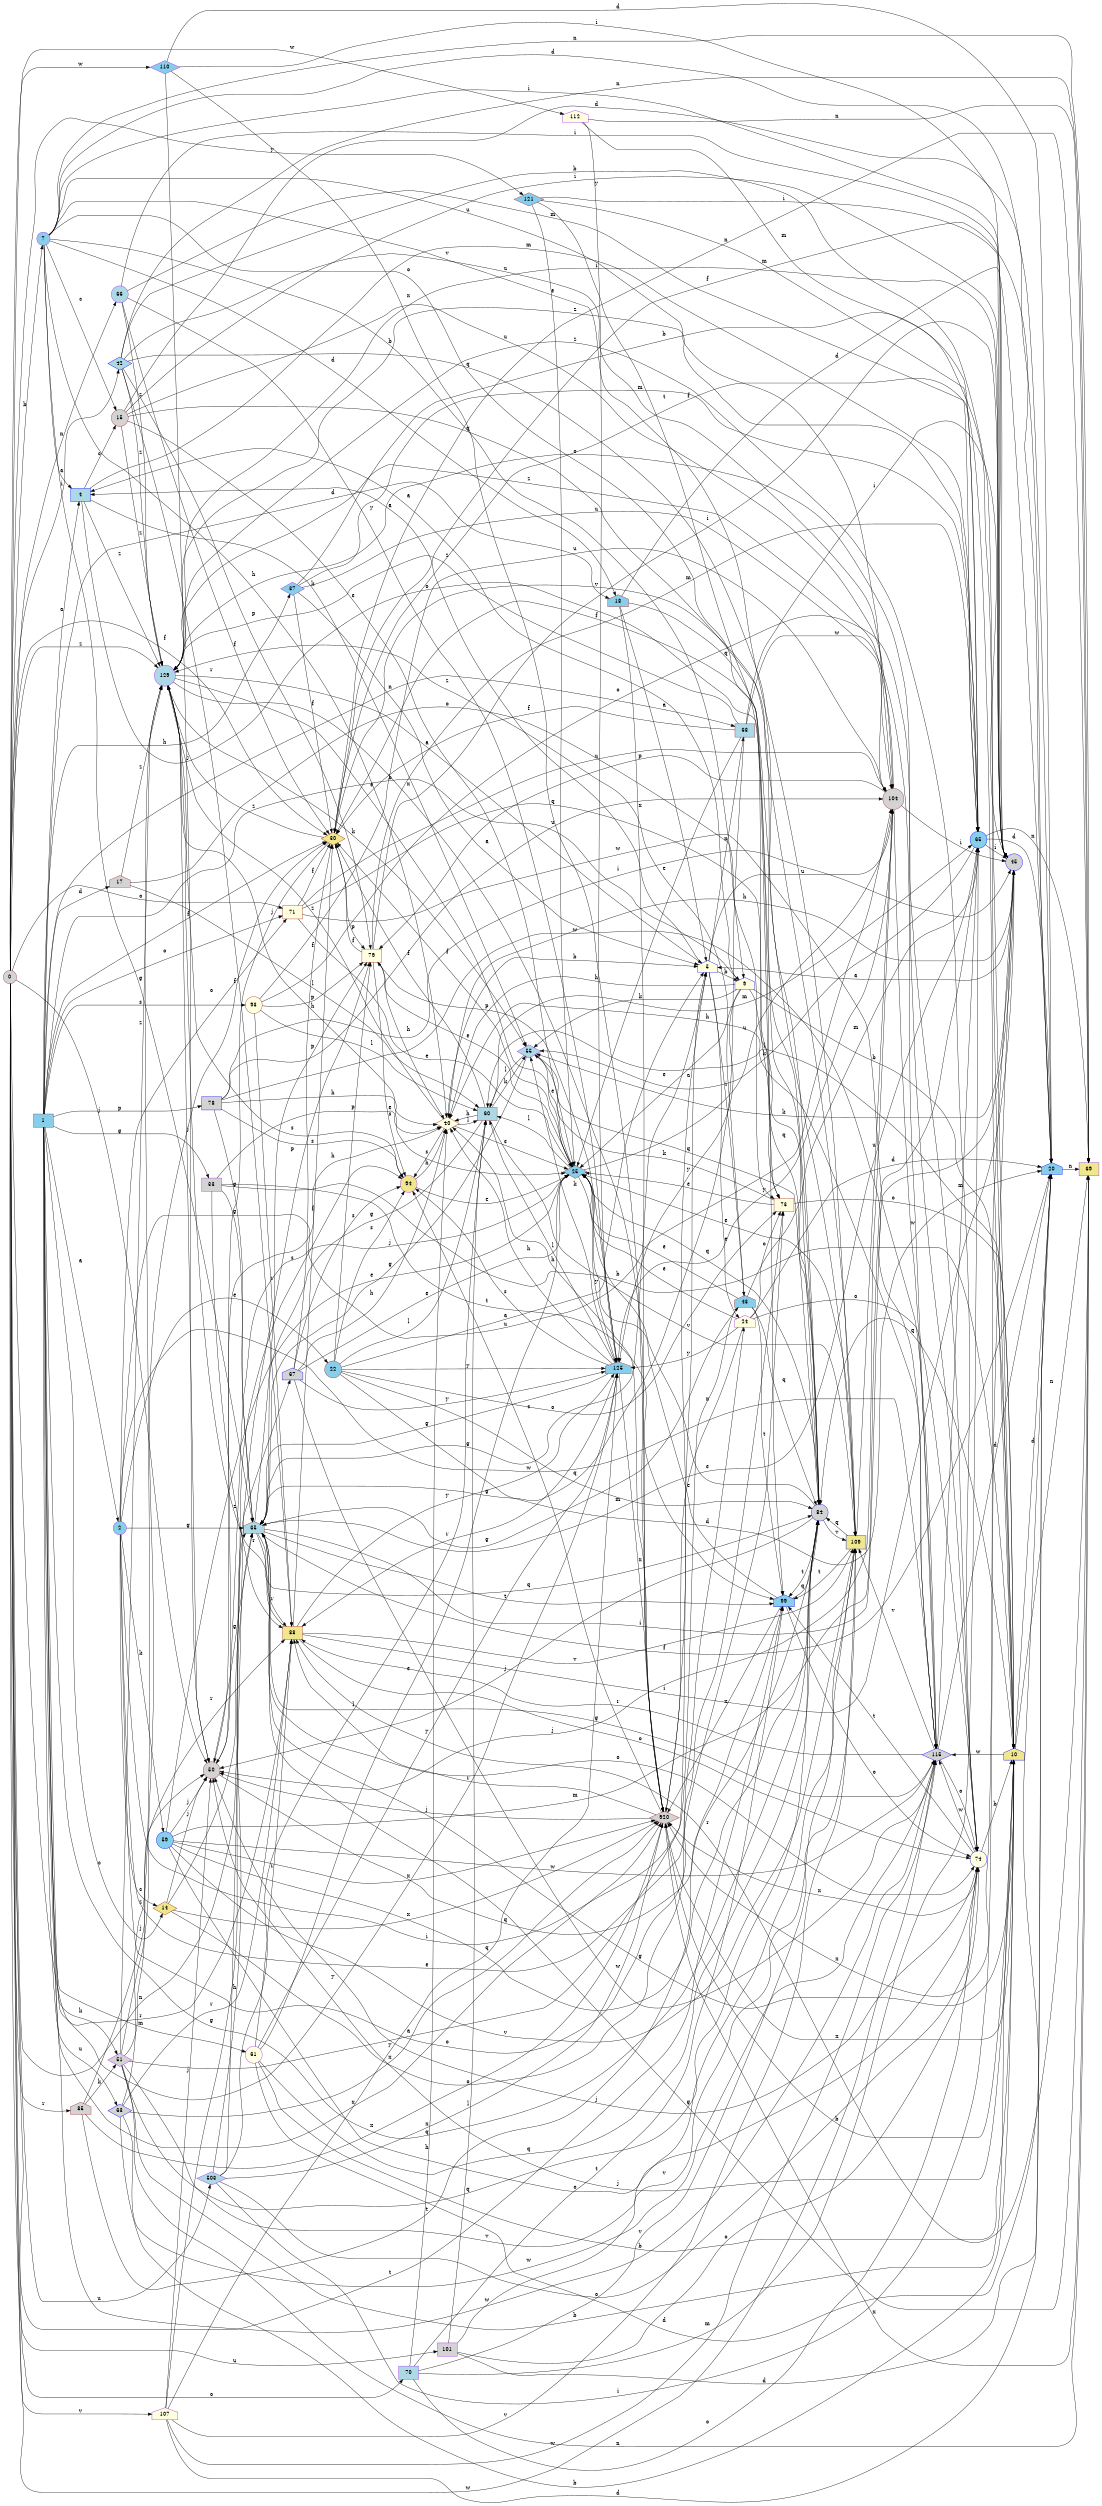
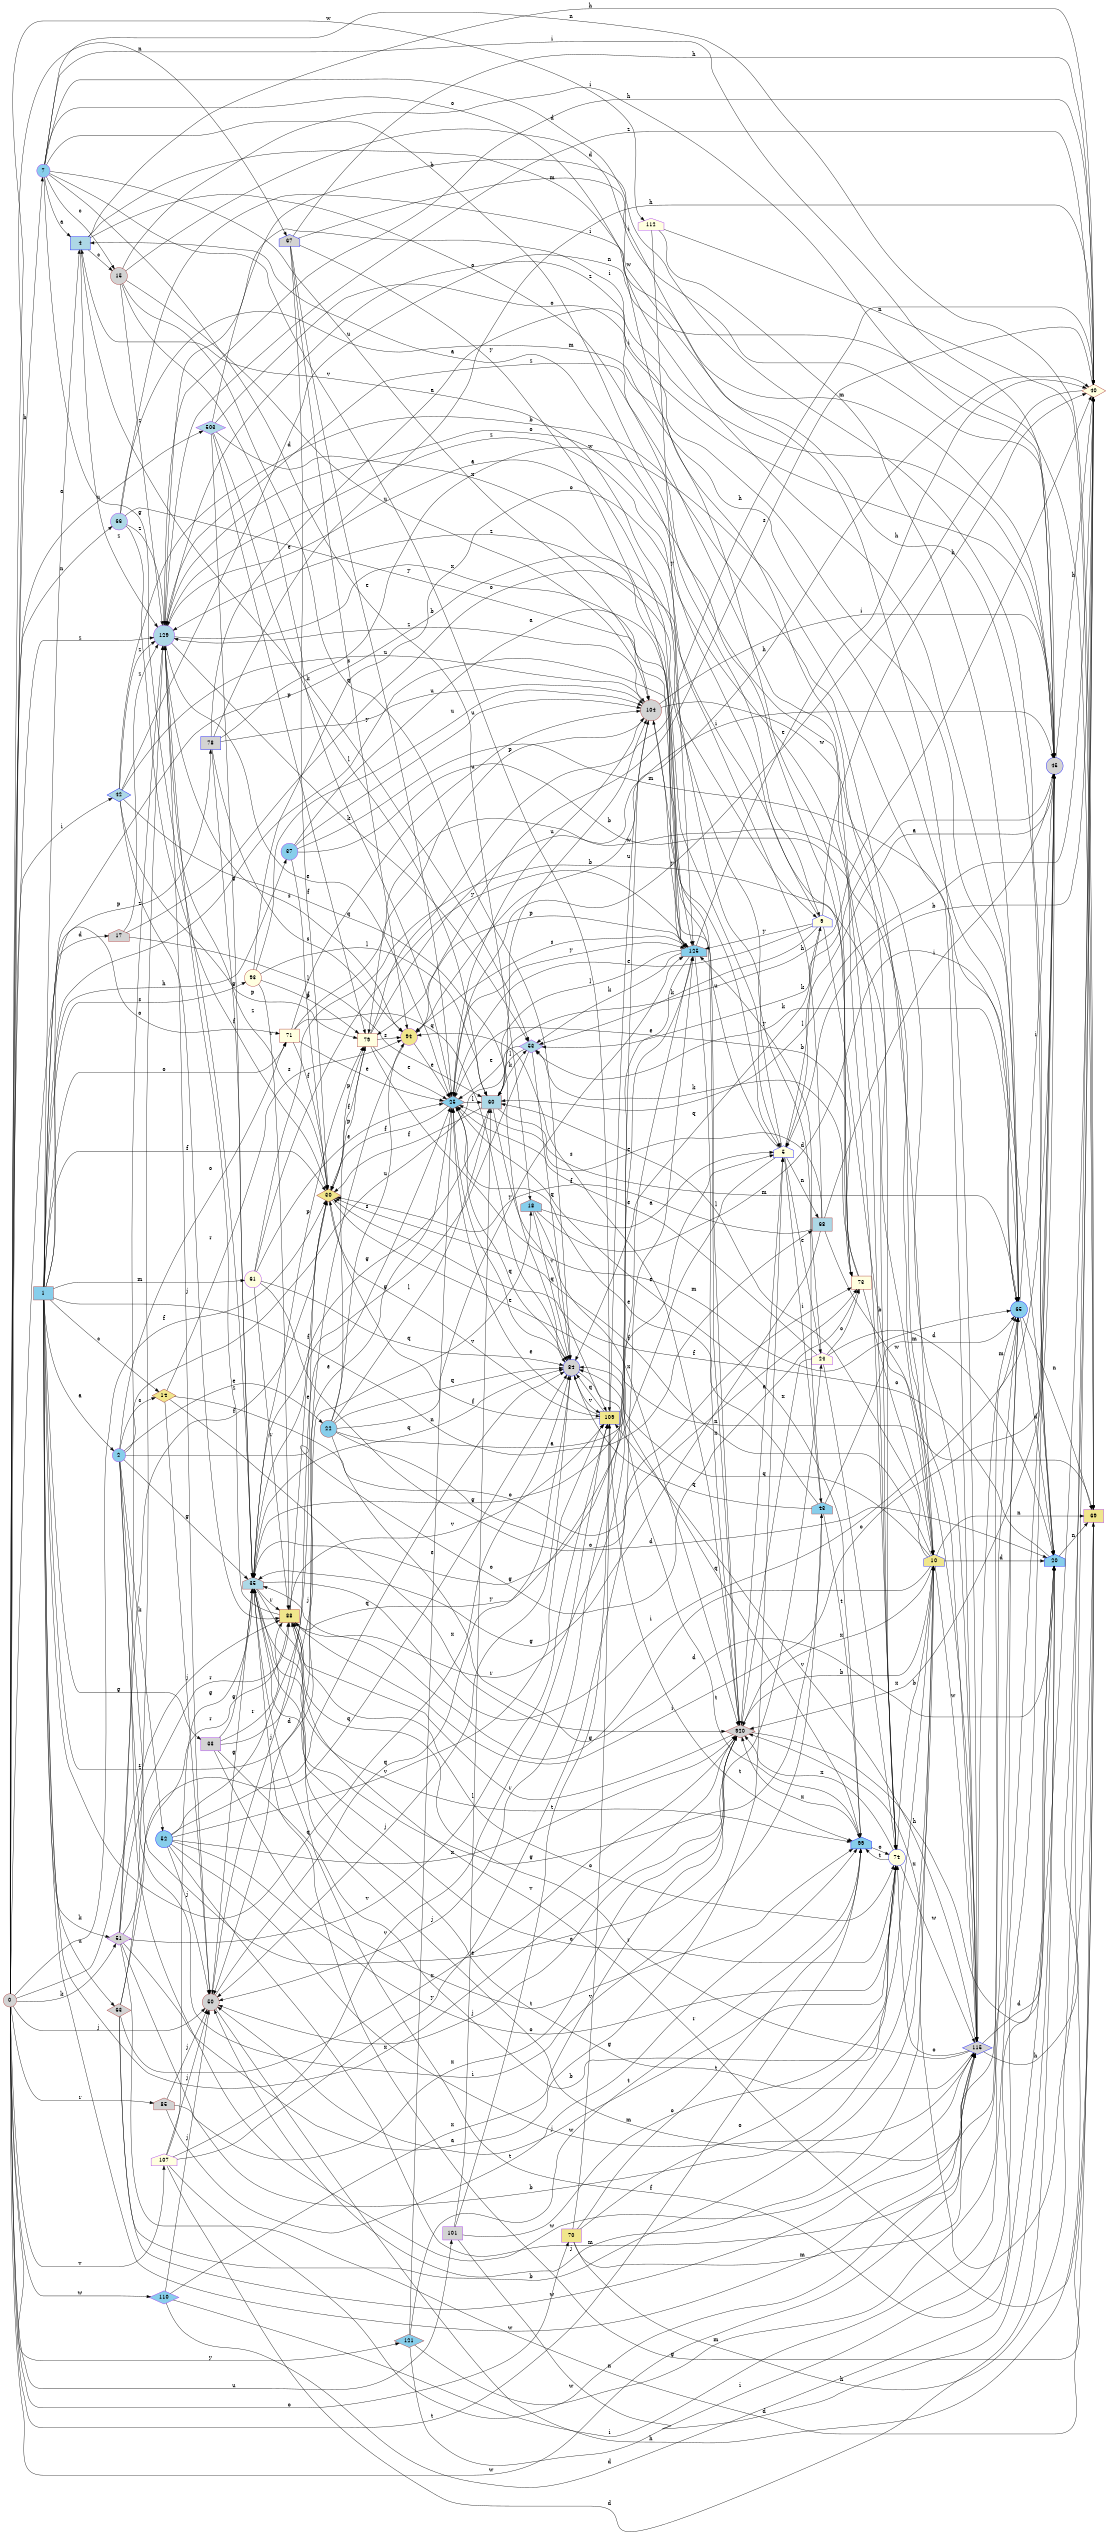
node "37": shape diamond -> circle
edge "7" -> "40": now "4" -> "40"
node "55": label "55" -> "53"
edge "25" -> "50": now "94" -> "50"
node "59": label "59" -> "52"
edge "503" -> "35": label "h" -> "g"
edge "85" -> "51": now "0" -> "51"
node "63": color blue -> brown
node "70": fillcolor lightblue -> khaki
